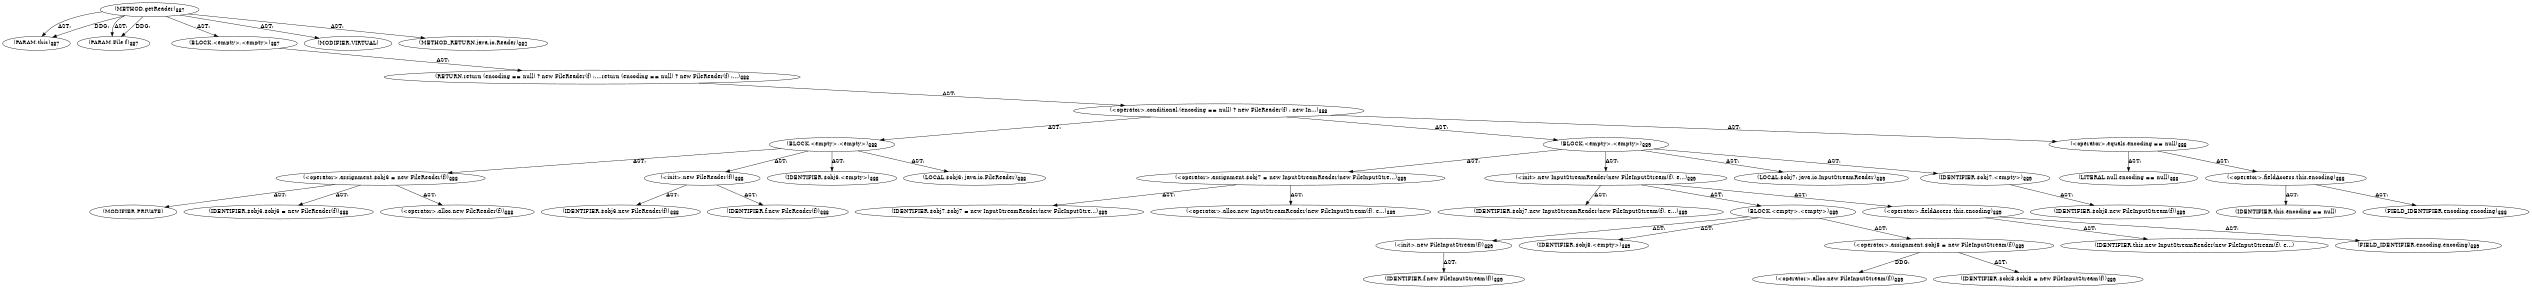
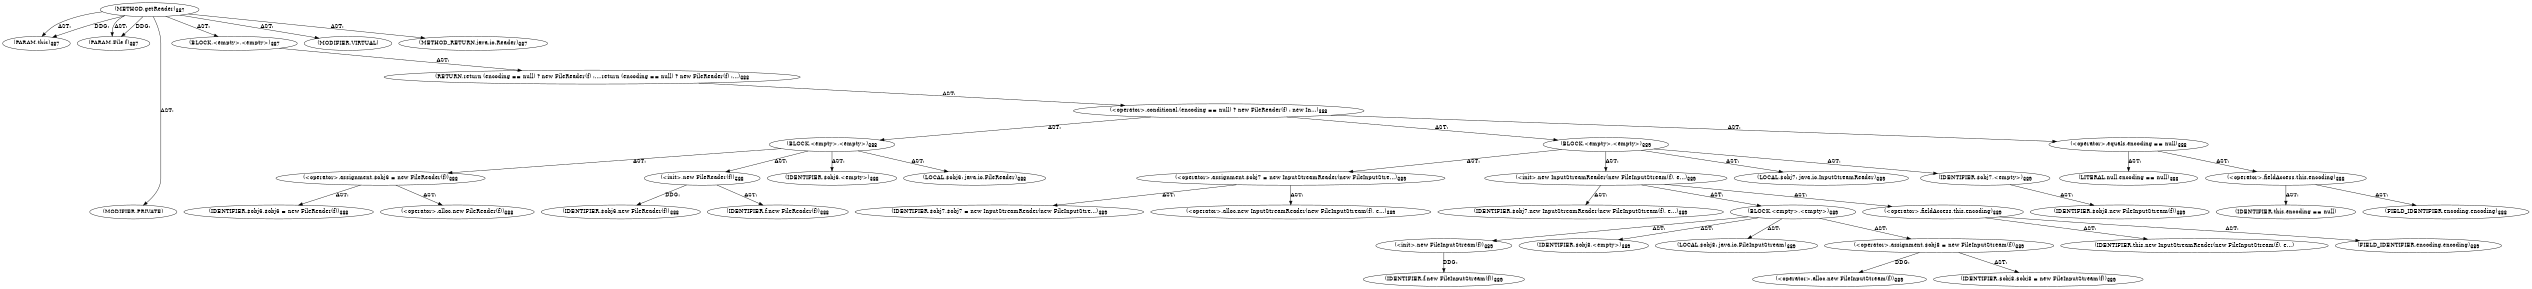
node "(METHOD_RETURN,java.io.Reader)": text "382" -> "387"
node "(<init>,new FileReader(f))": text "388" -> "588"
edge "(<operator>.assignment,$obj6 = new FileReader(f))" -> "(MODIFIER,PRIVATE)": now "(METHOD,getReader)" -> "(MODIFIER,PRIVATE)"
edge "(<init>,new FileReader(f))" -> "(IDENTIFIER,$obj6,new FileReader(f))": label "AST: " -> "DDG: "
node "(LOCAL,$obj8: java.io.FileInputStream)": added
edge "(<init>,new FileInputStream(f))" -> "(IDENTIFIER,f,new FileInputStream(f))": label "AST: " -> "DDG: "
